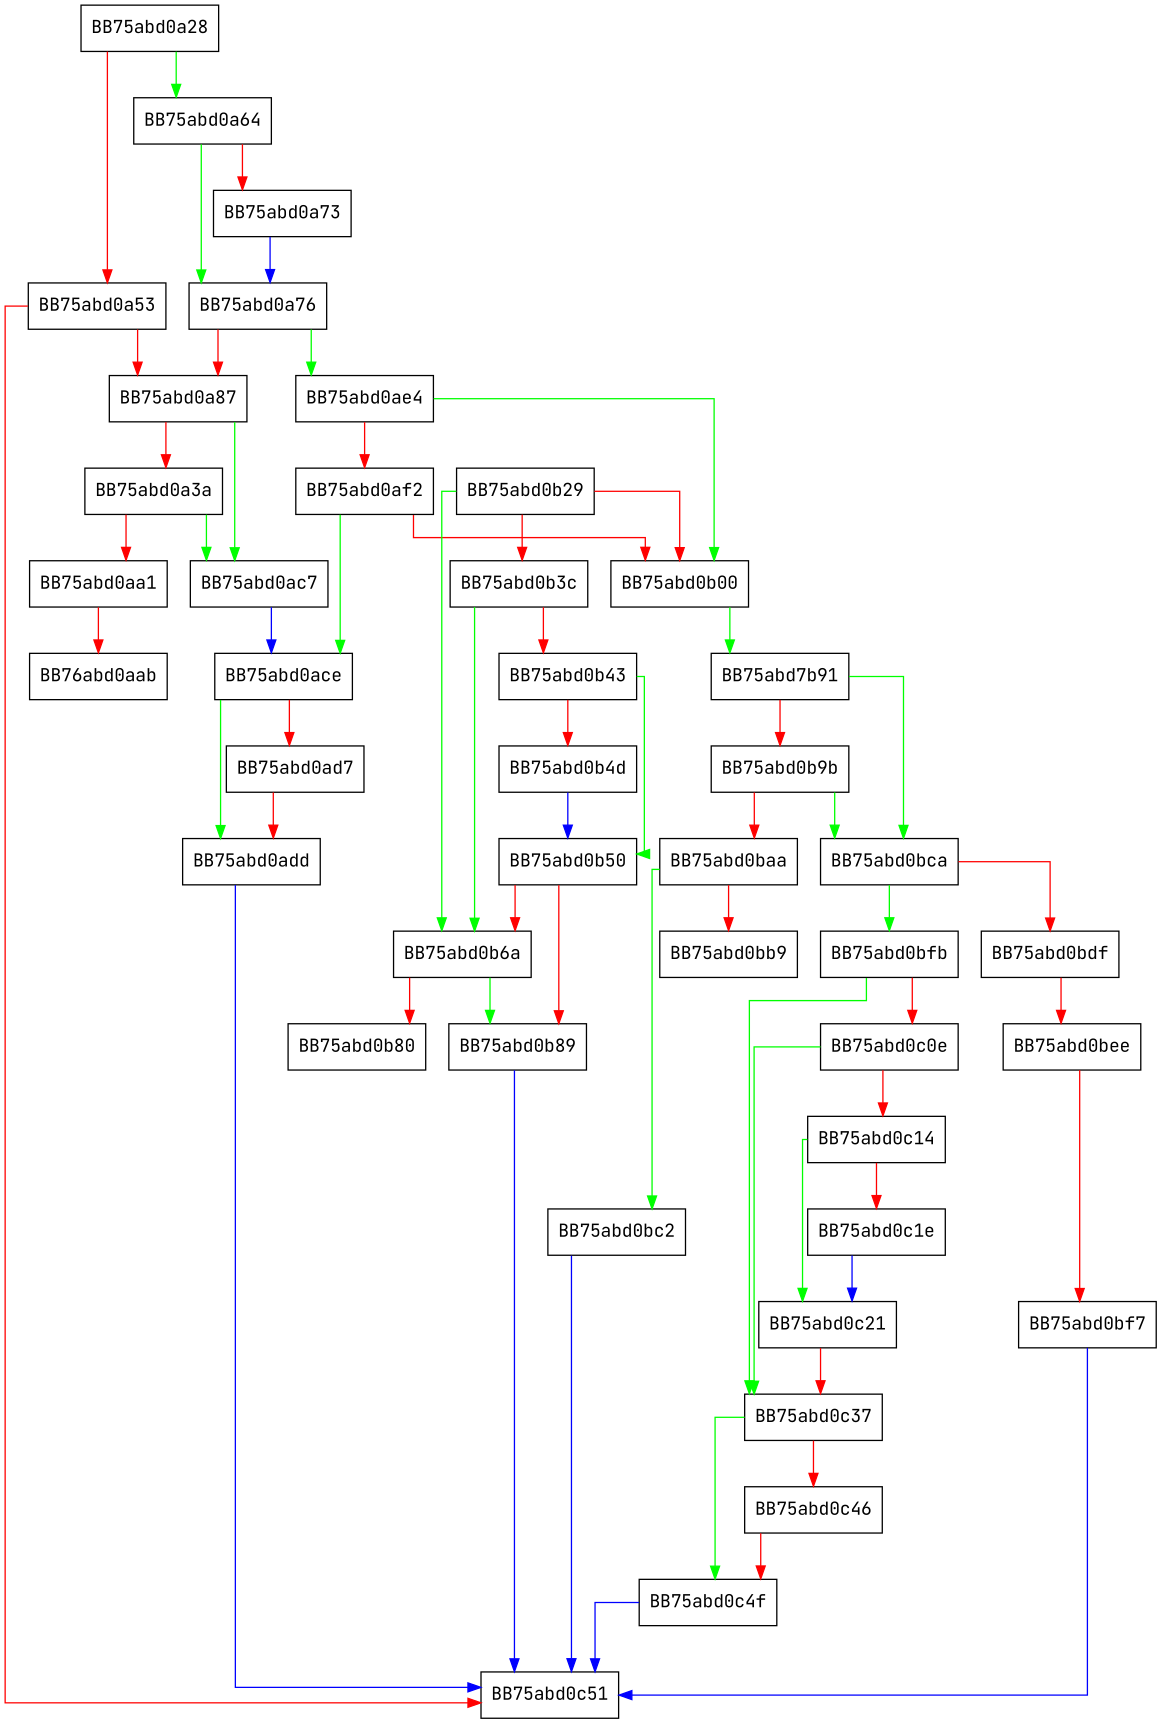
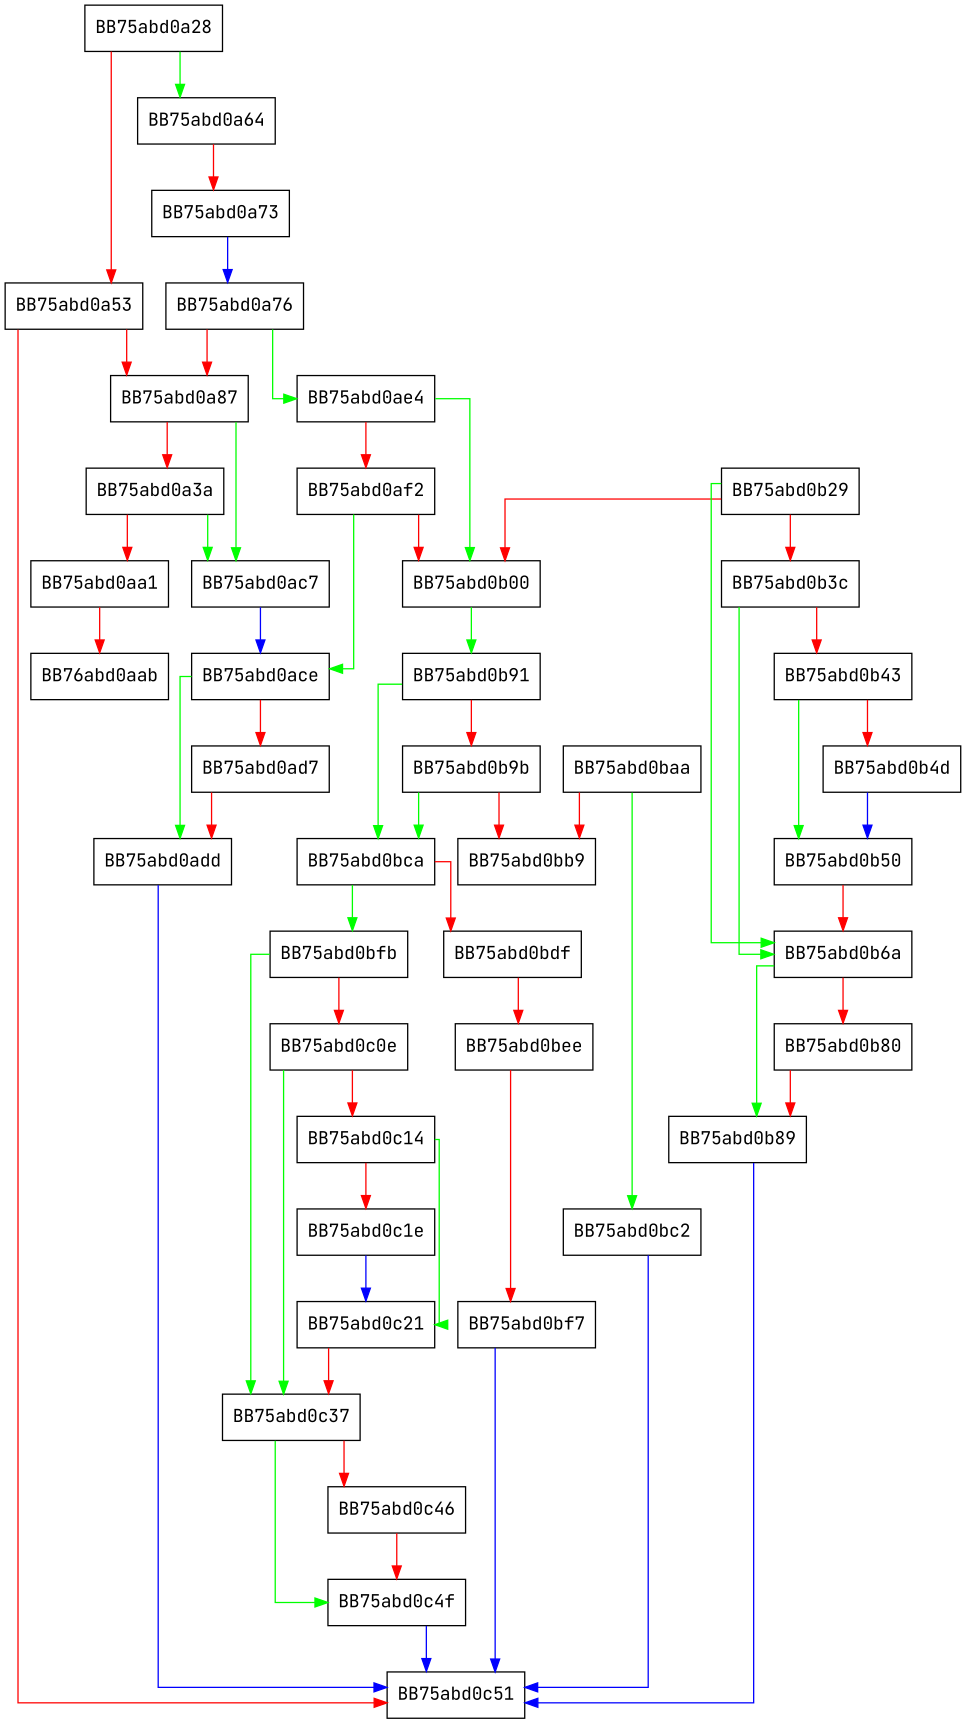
edge "BB75abd0a64" -> "BB75abd0a76": removed
node "BB75abd7b91": label "BB75abd7b91" -> "BB75abd0b91"
edge "BB75abd0b9b" -> "BB75abd0baa": now "BB75abd0b9b" -> "BB75abd0bb9"
edge "BB75abd0b50" -> "BB75abd0b89": now "BB75abd0b80" -> "BB75abd0b89"
